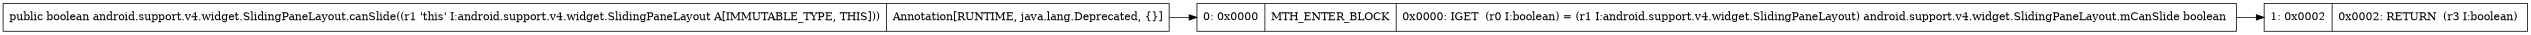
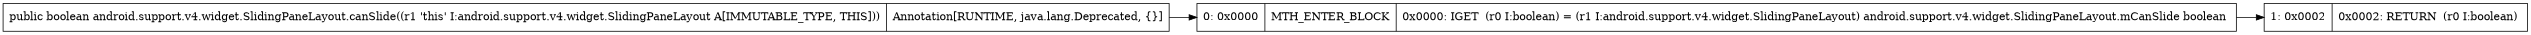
node "1: 0x0002": text "0x0002: RETURN  (r3 I:boolean)" -> "0x0002: RETURN  (r0 I:boolean)"
